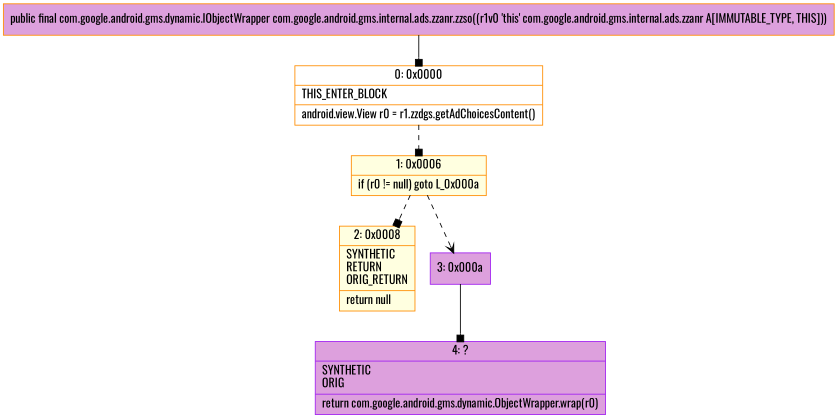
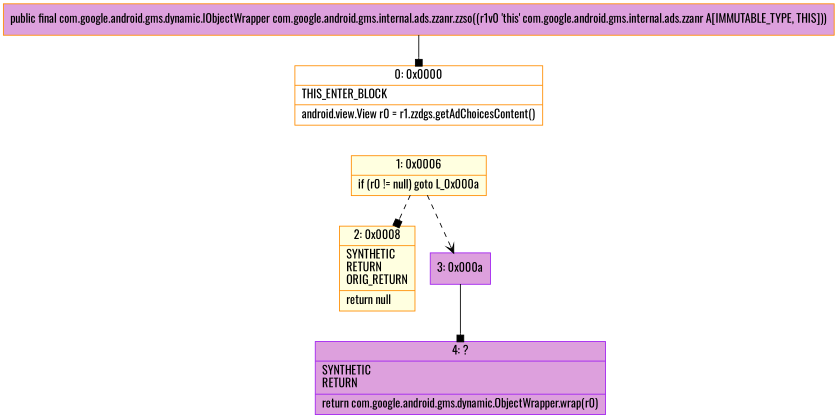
edge "0: 0x0000" -> "1: 0x0006": removed
node "4: ?": text "ORIG" -> "RETURN"
